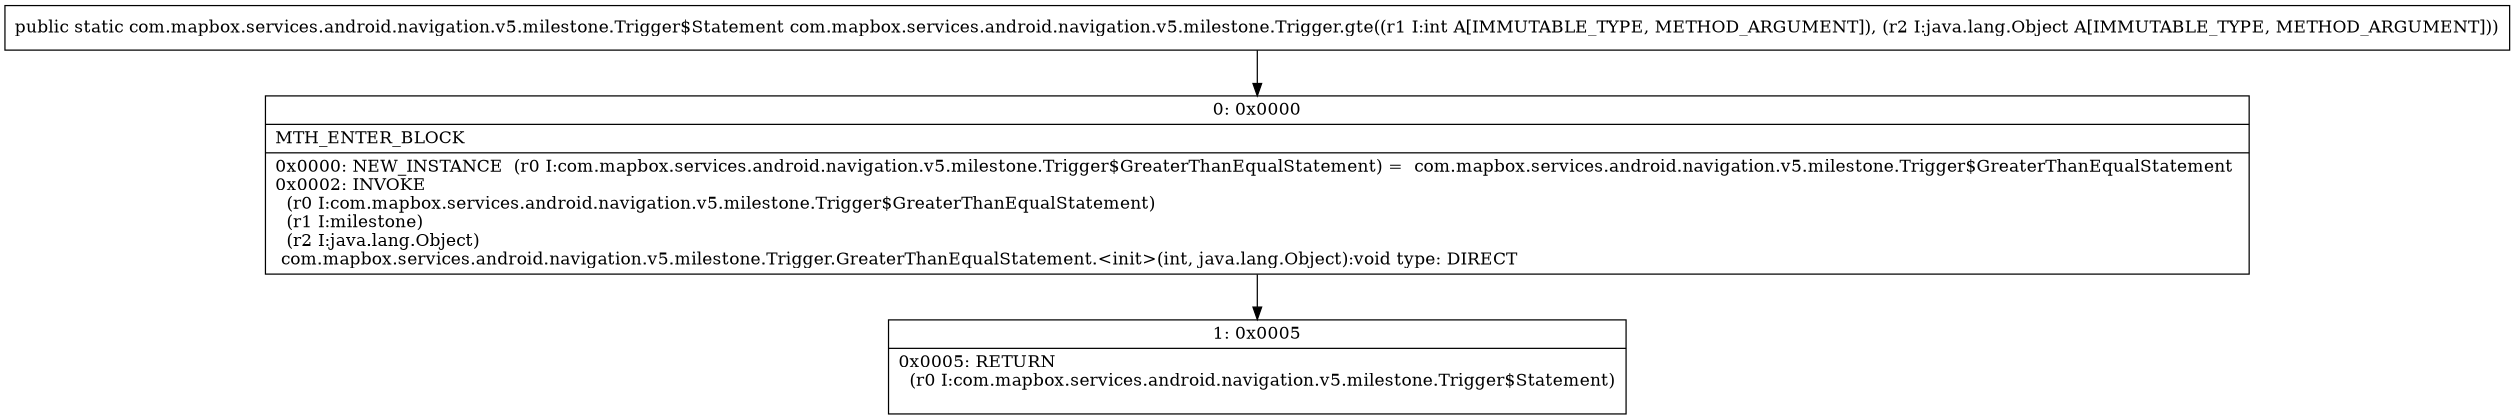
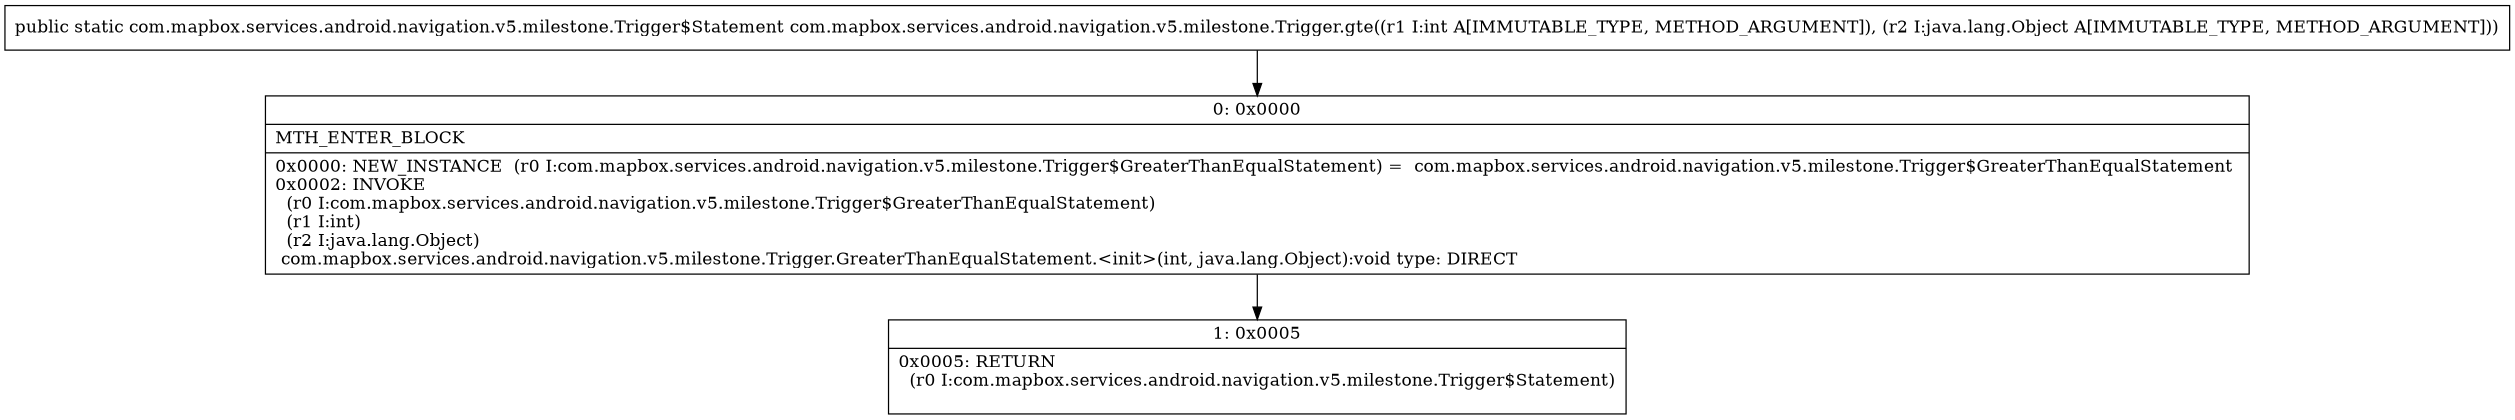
node "0: 0x0000": text "(r1 I:milestone)" -> "(r1 I:int)"
